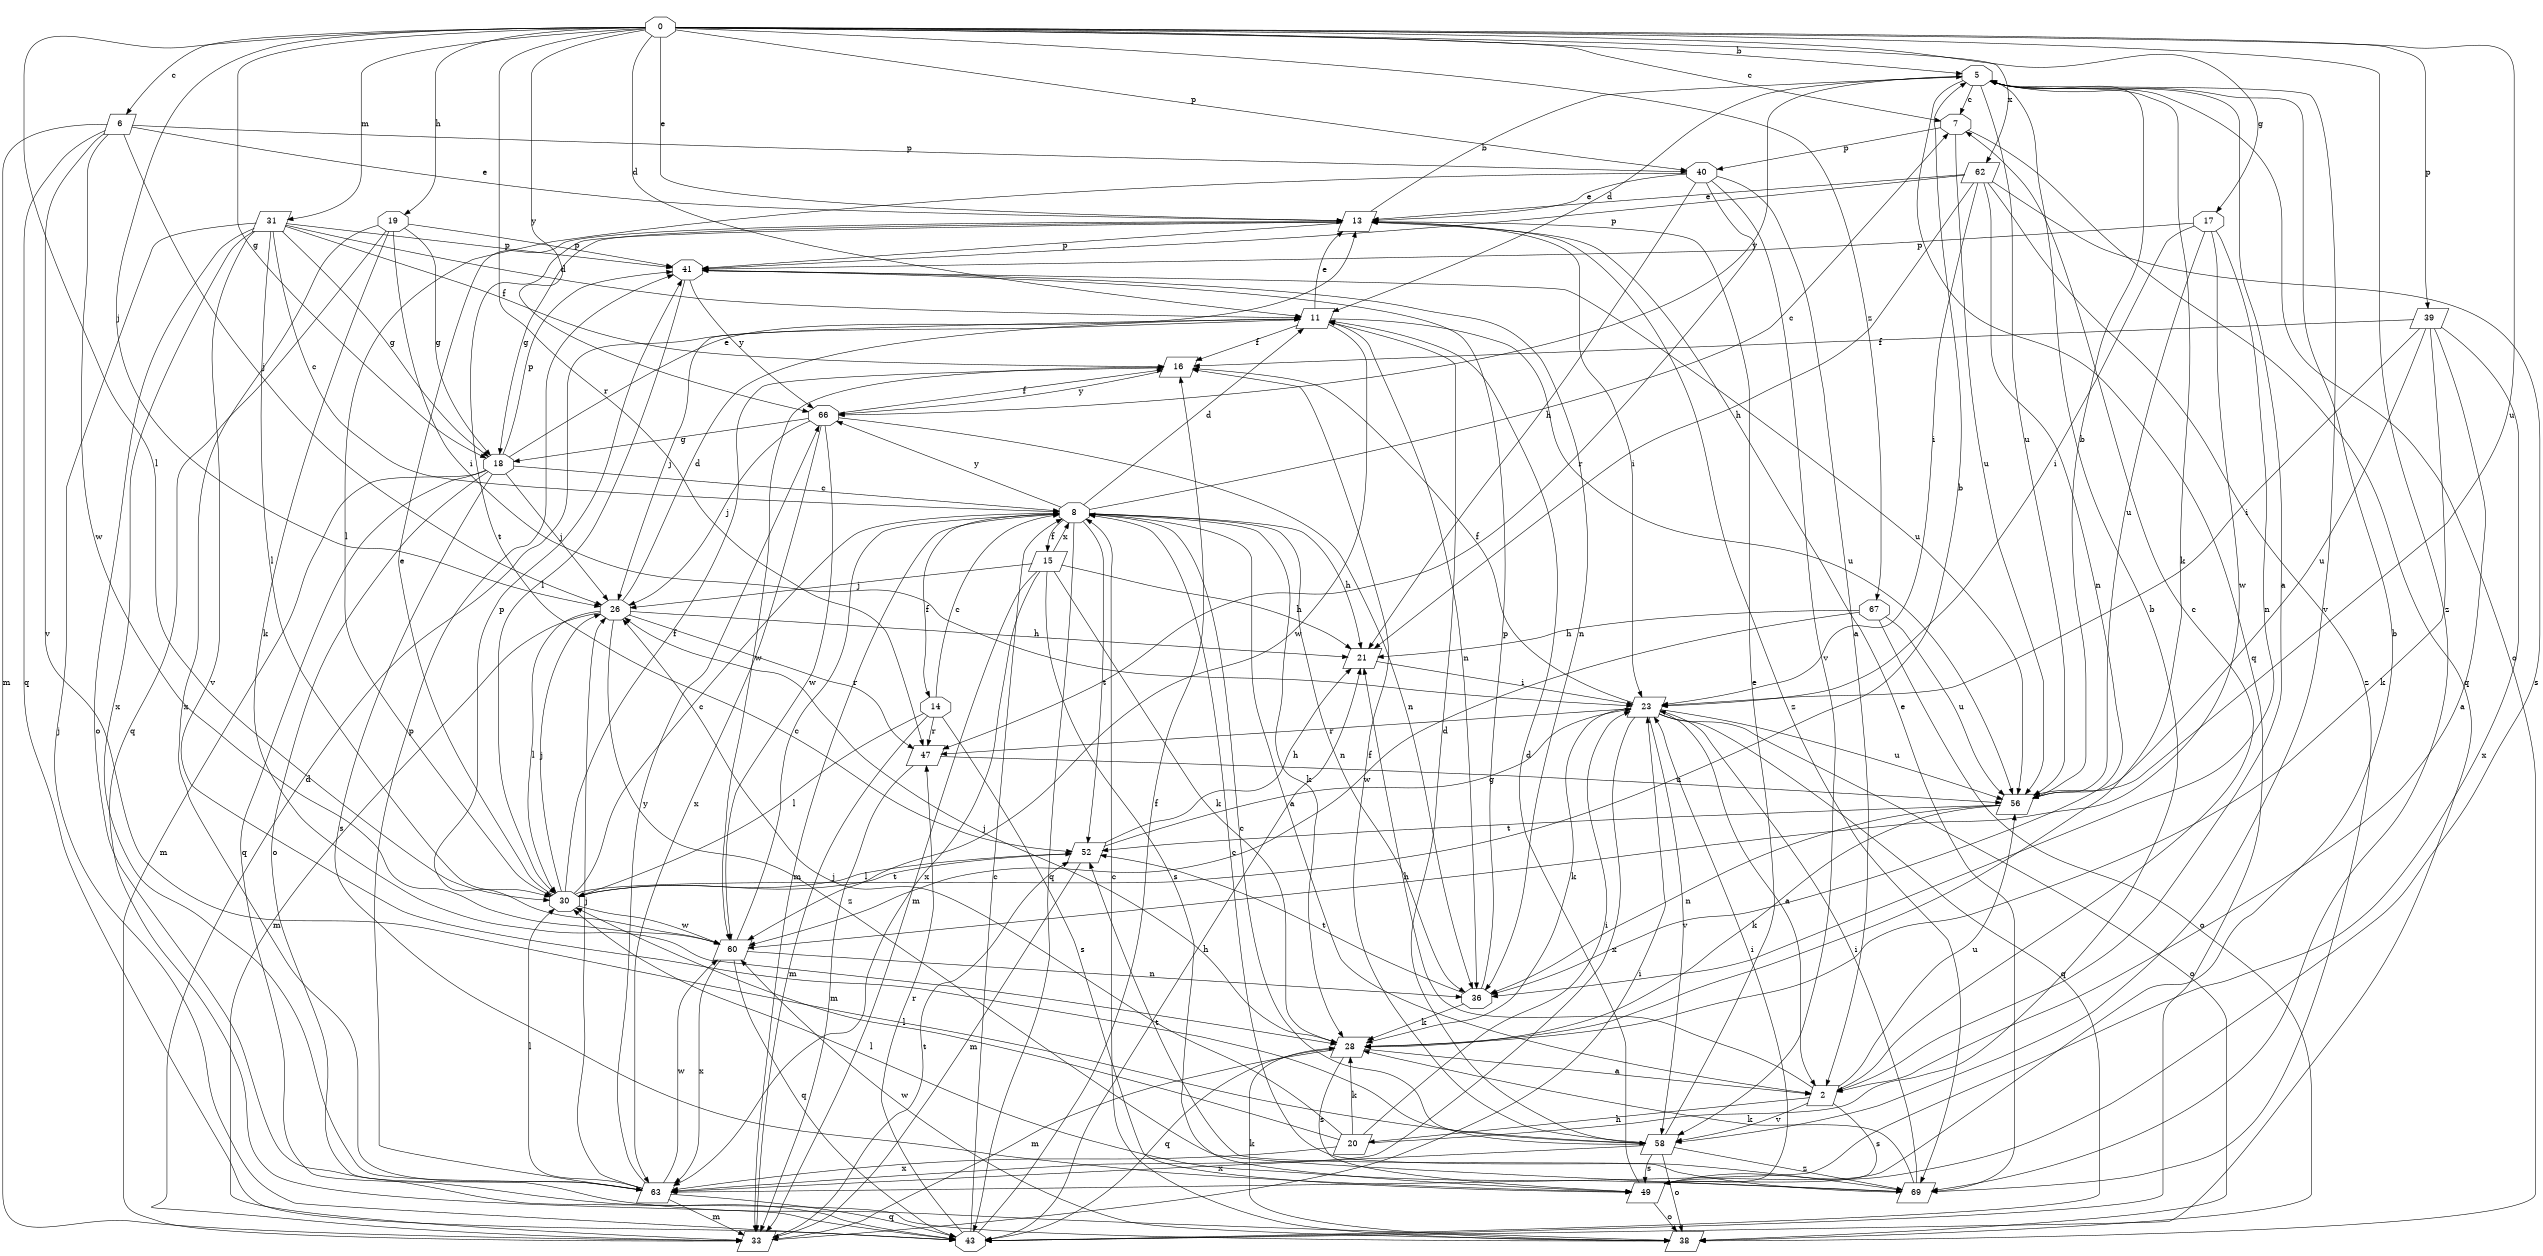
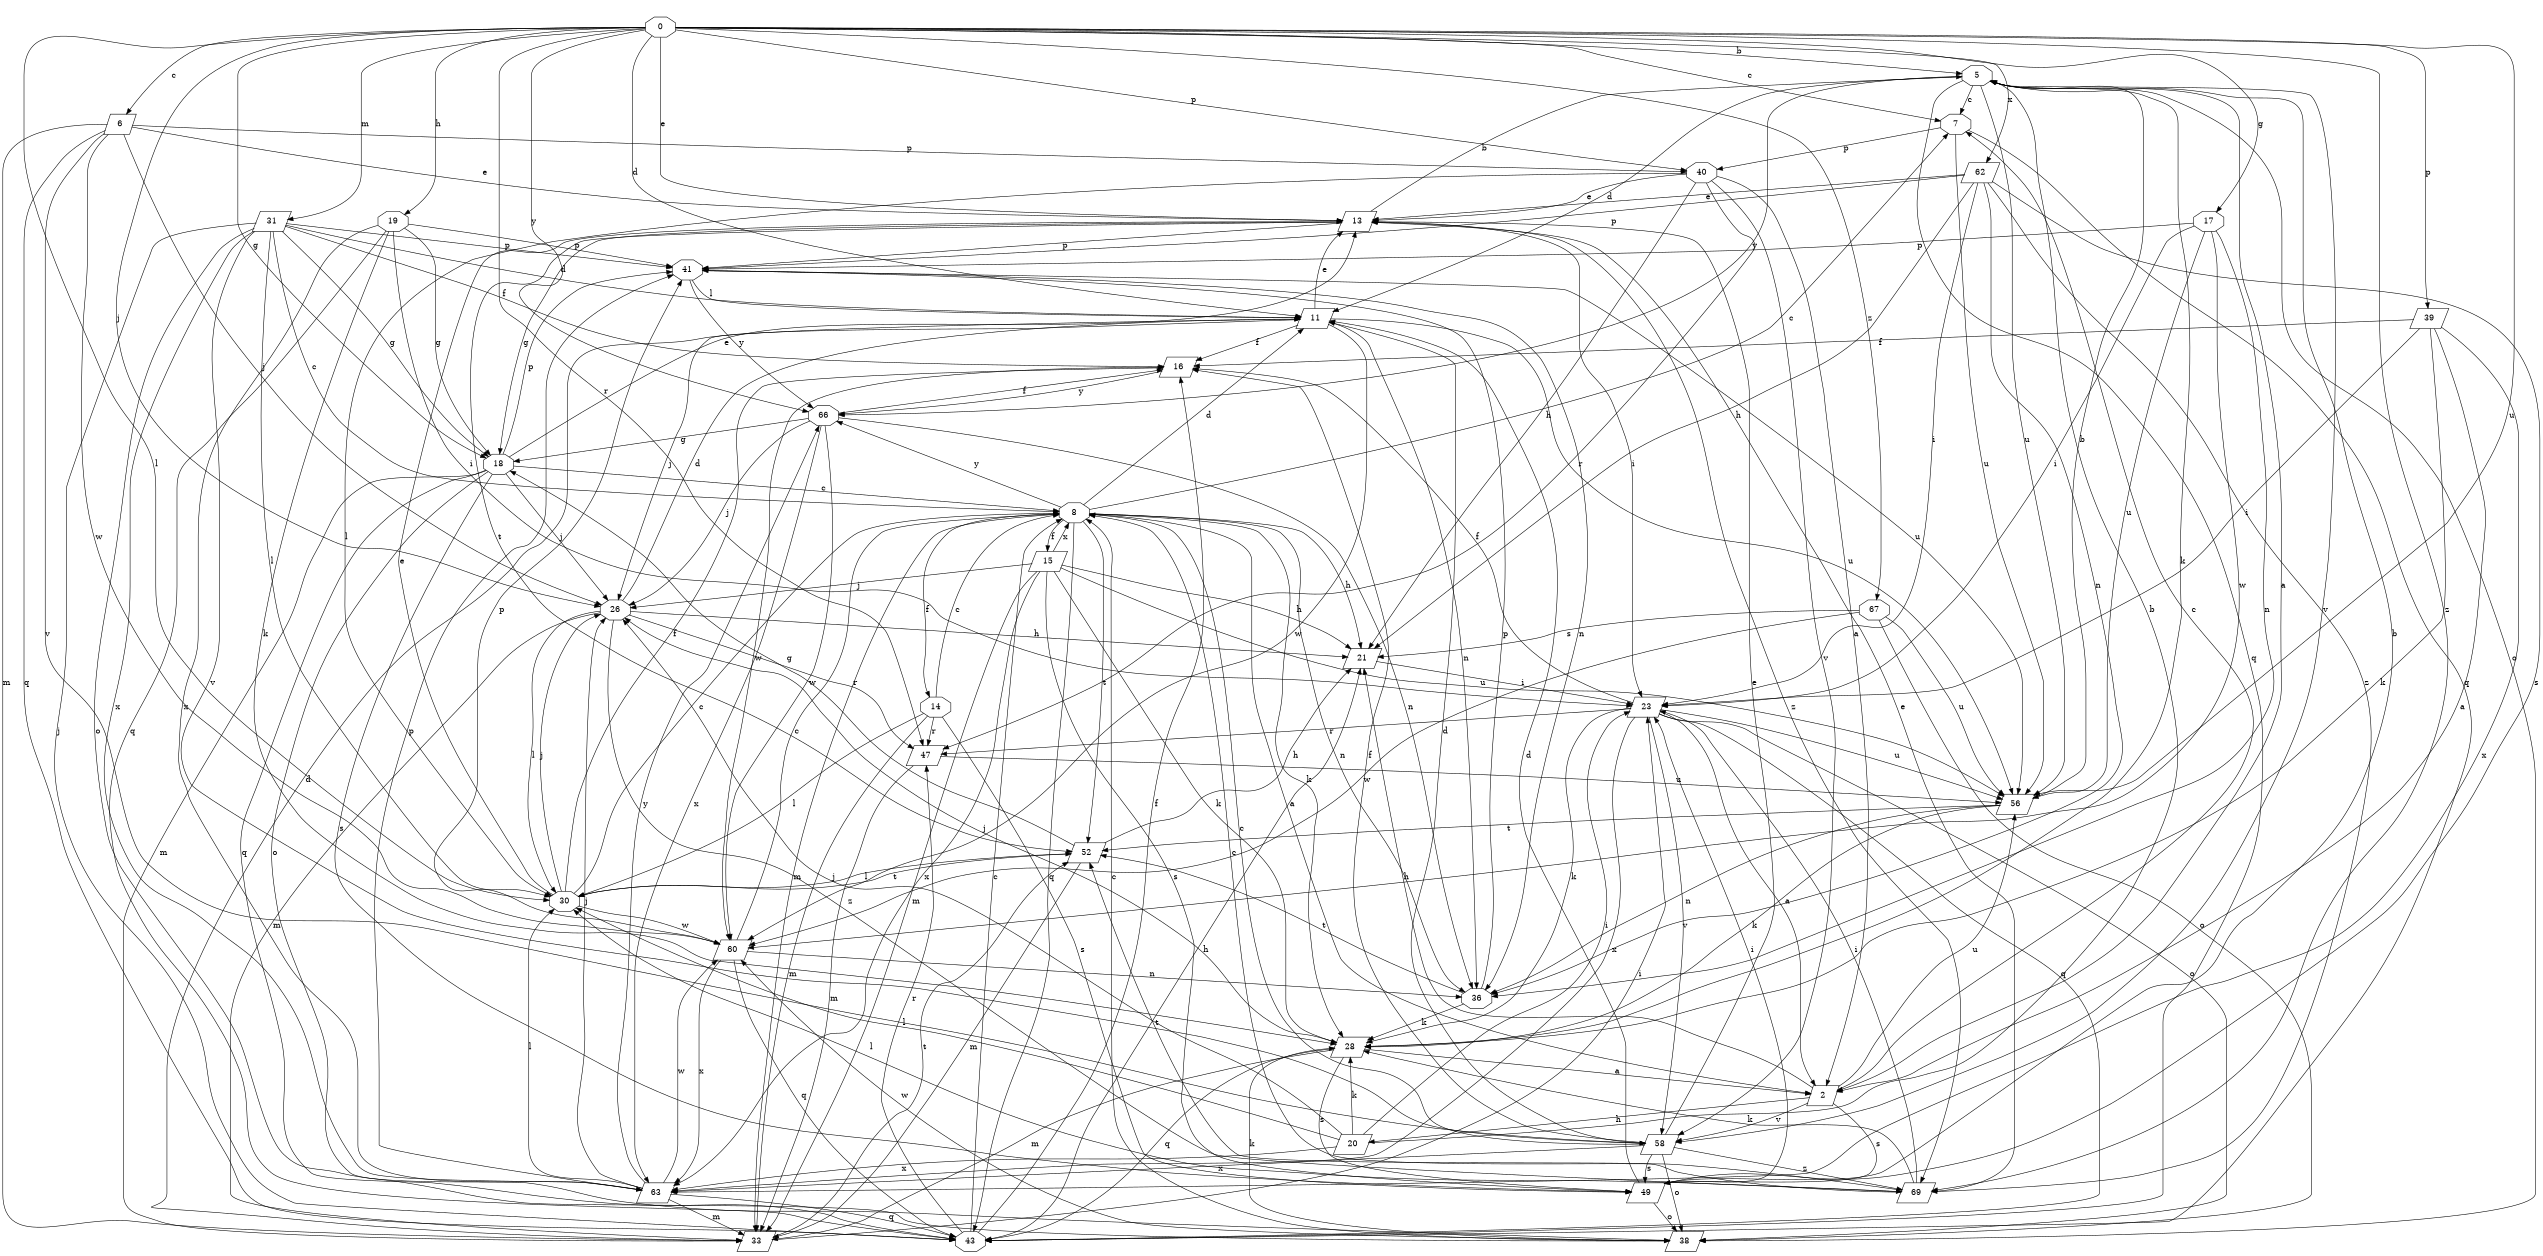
edge "41" -> "30": now "41" -> "11"
edge "39" -> "56": now "15" -> "56"
edge "67" -> "21": label "h" -> "s"
edge "52" -> "23": now "52" -> "18"
edge "30" -> "5": removed, label "b"
